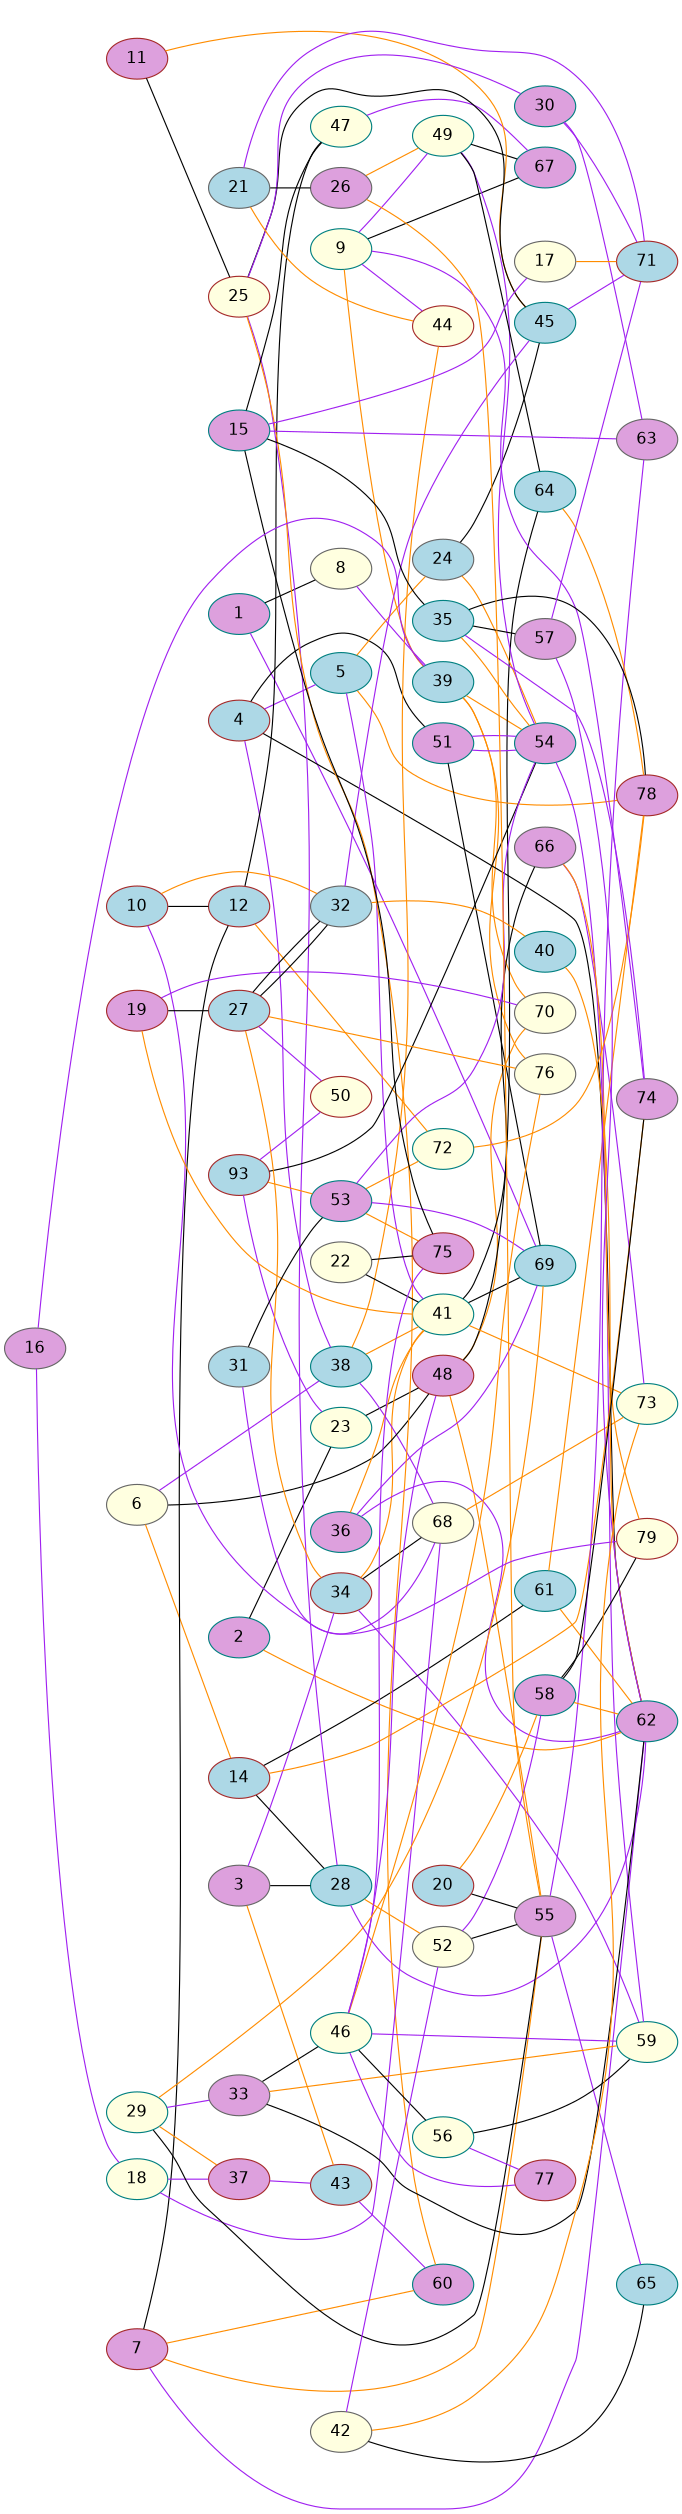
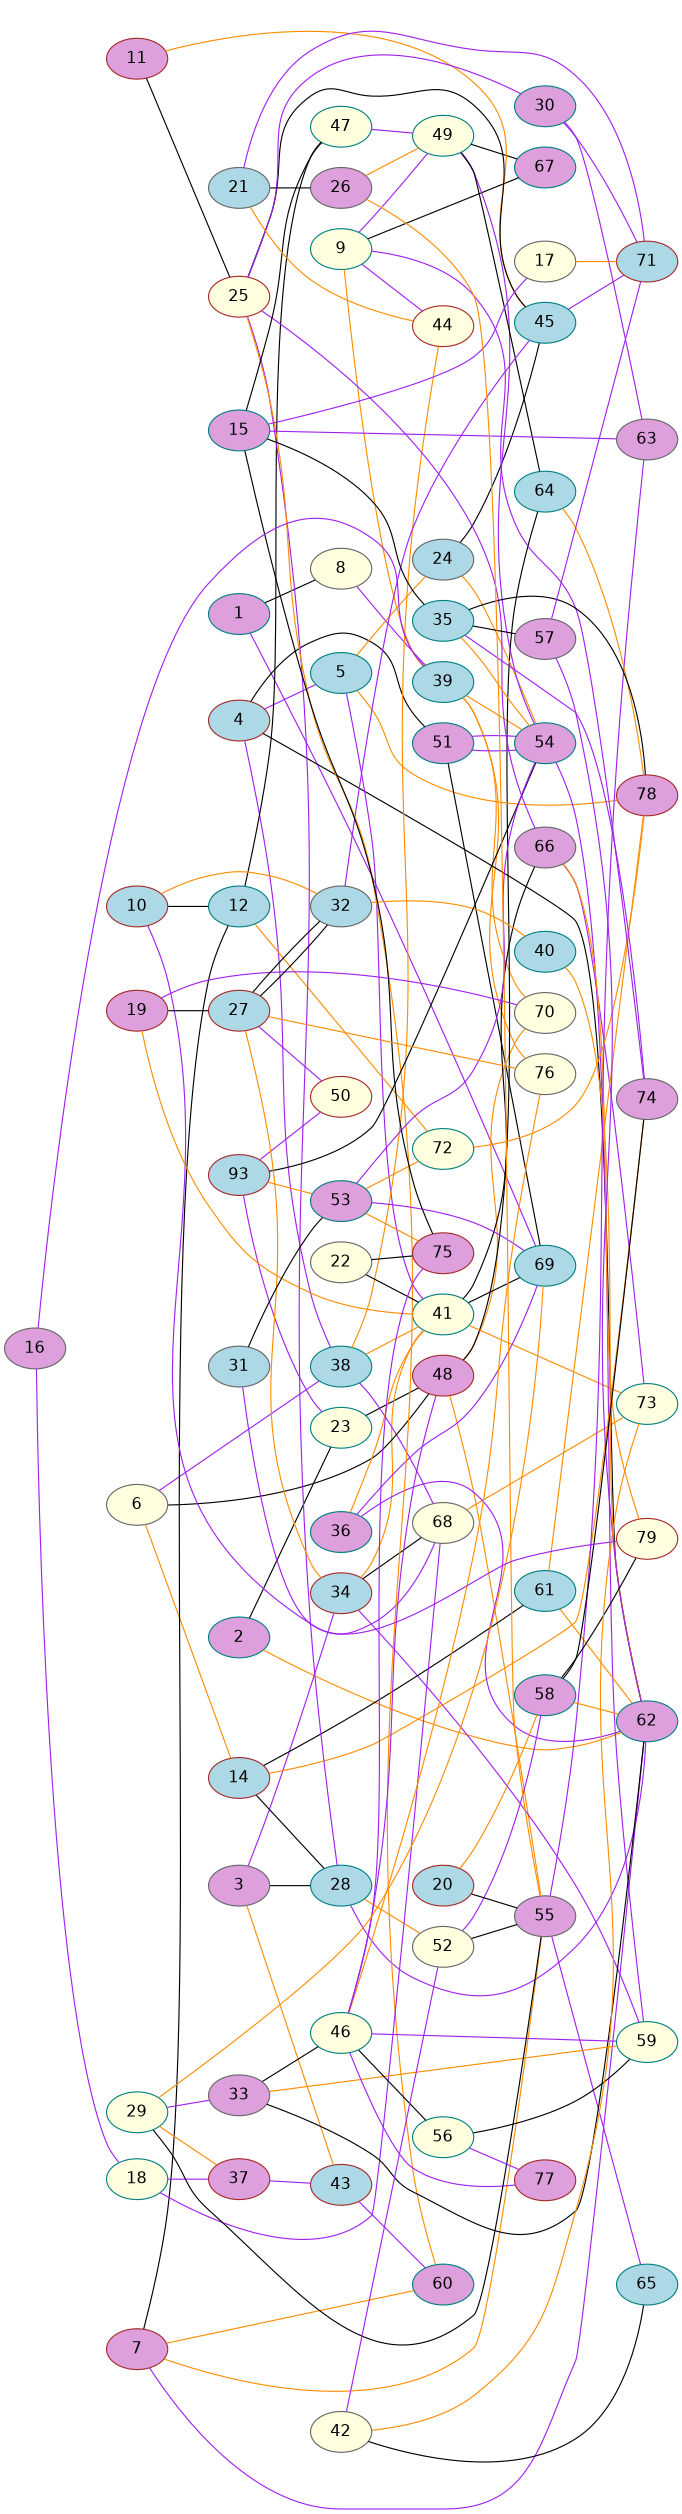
edge "47" -- "67": now "47" -- "49"
edge "25" -- "66": added
node "12": color brown -> teal
